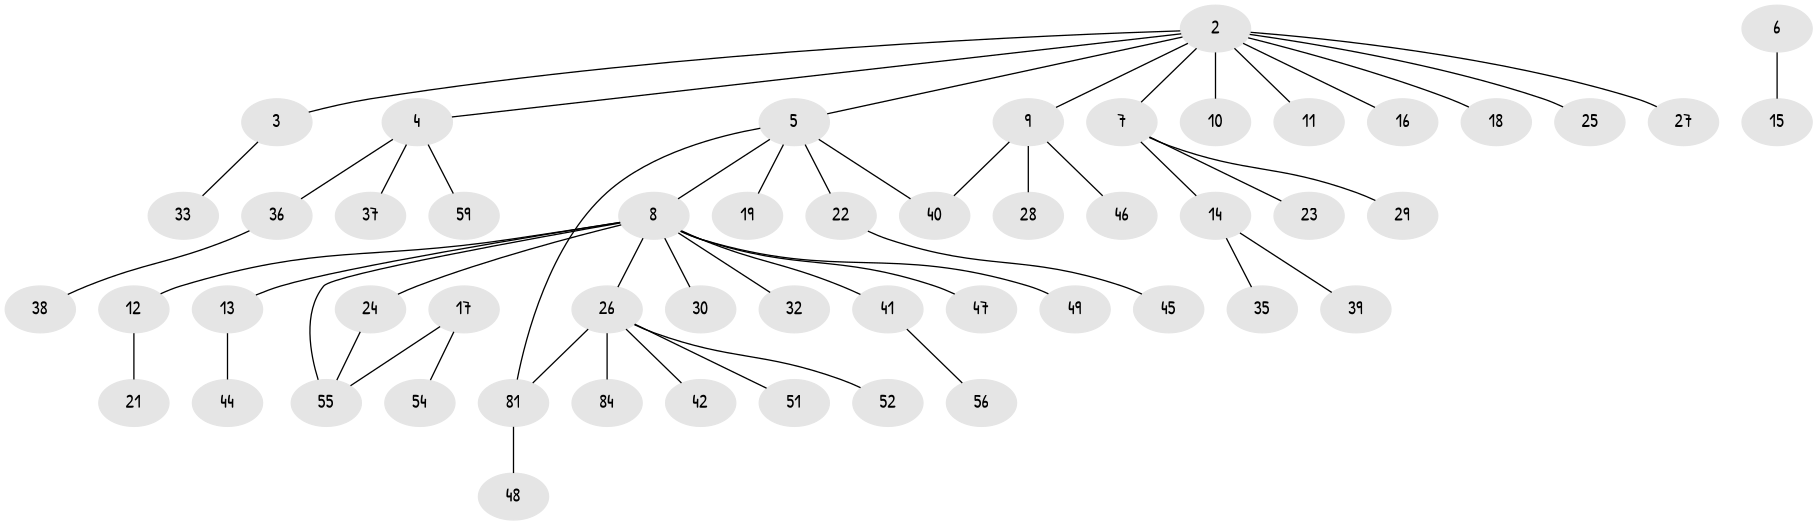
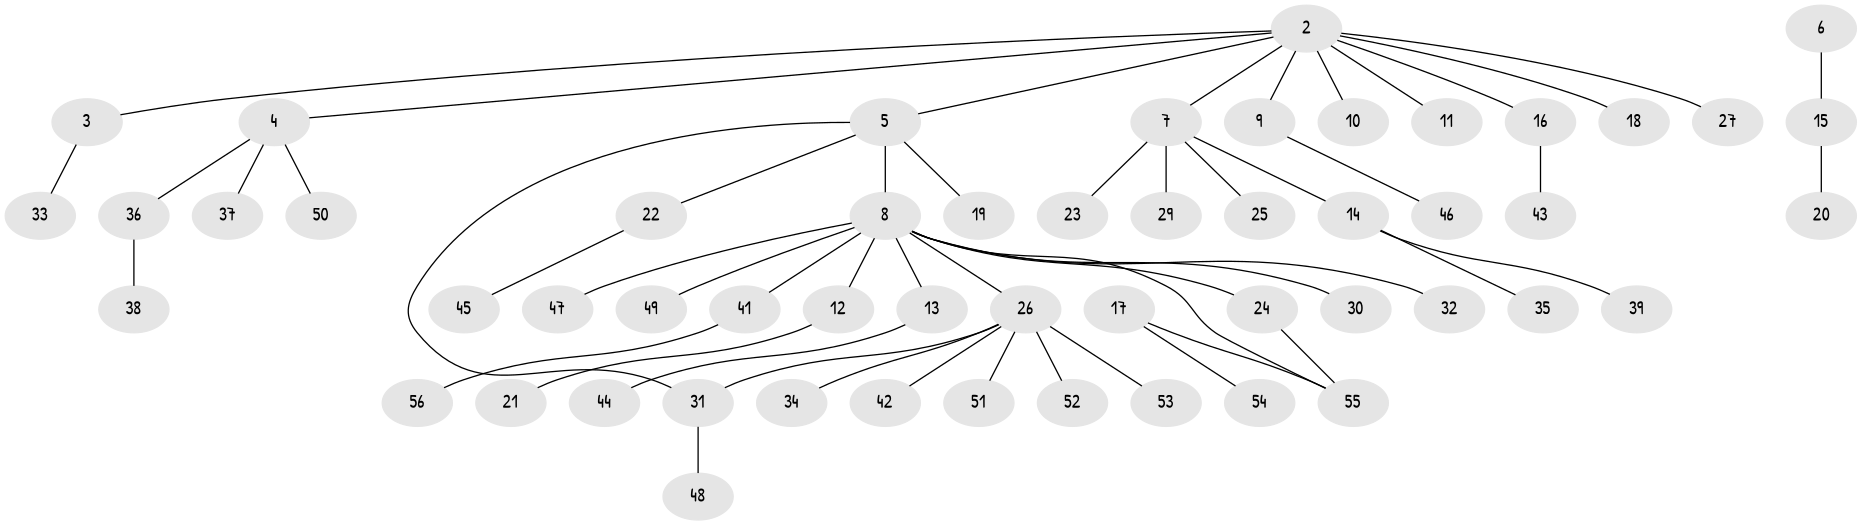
edge "2" -- "25": now "7" -- "25"
node "59": label "59" -> "50"
node "40": removed
node "28": removed
node "43": added
node "20": added
node "81": label "81" -> "31"
node "84": label "84" -> "34"
node "53": added
